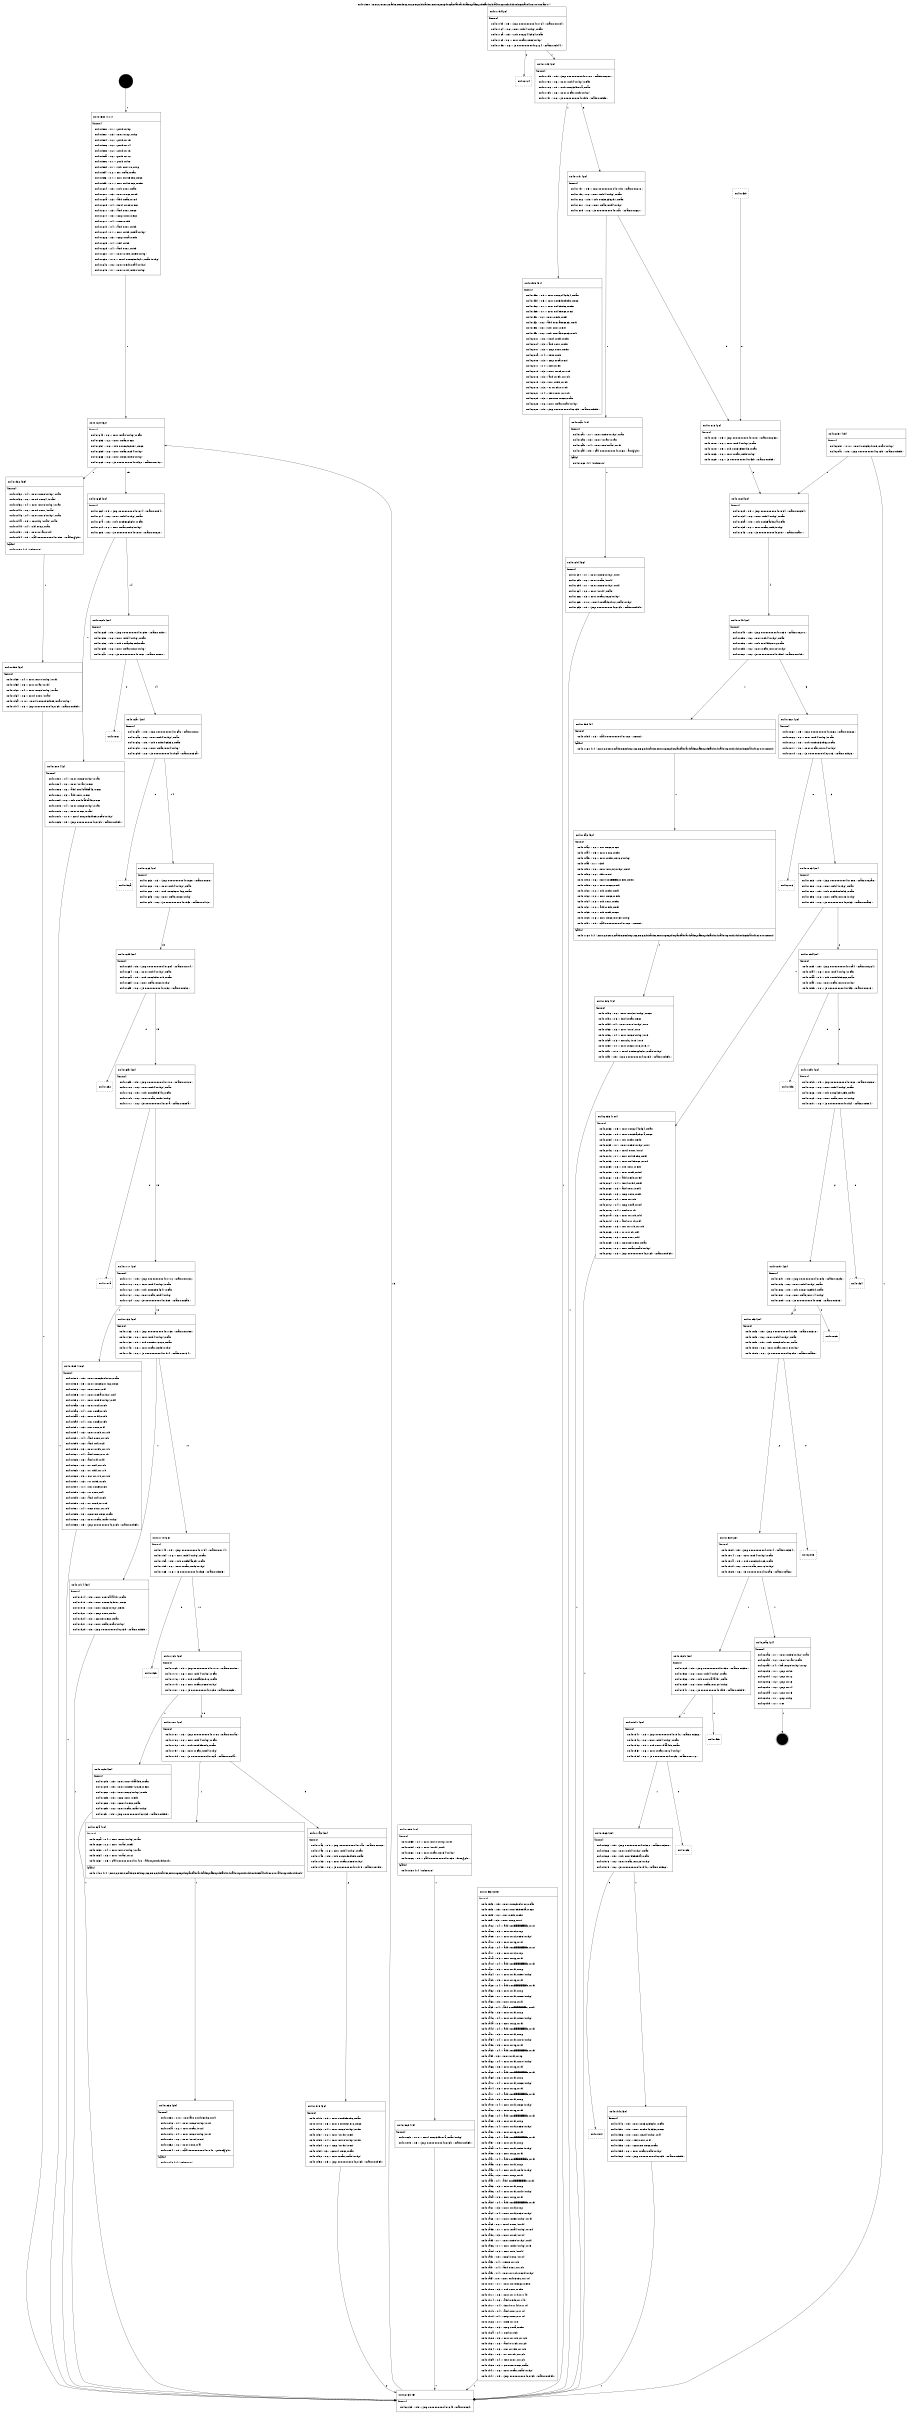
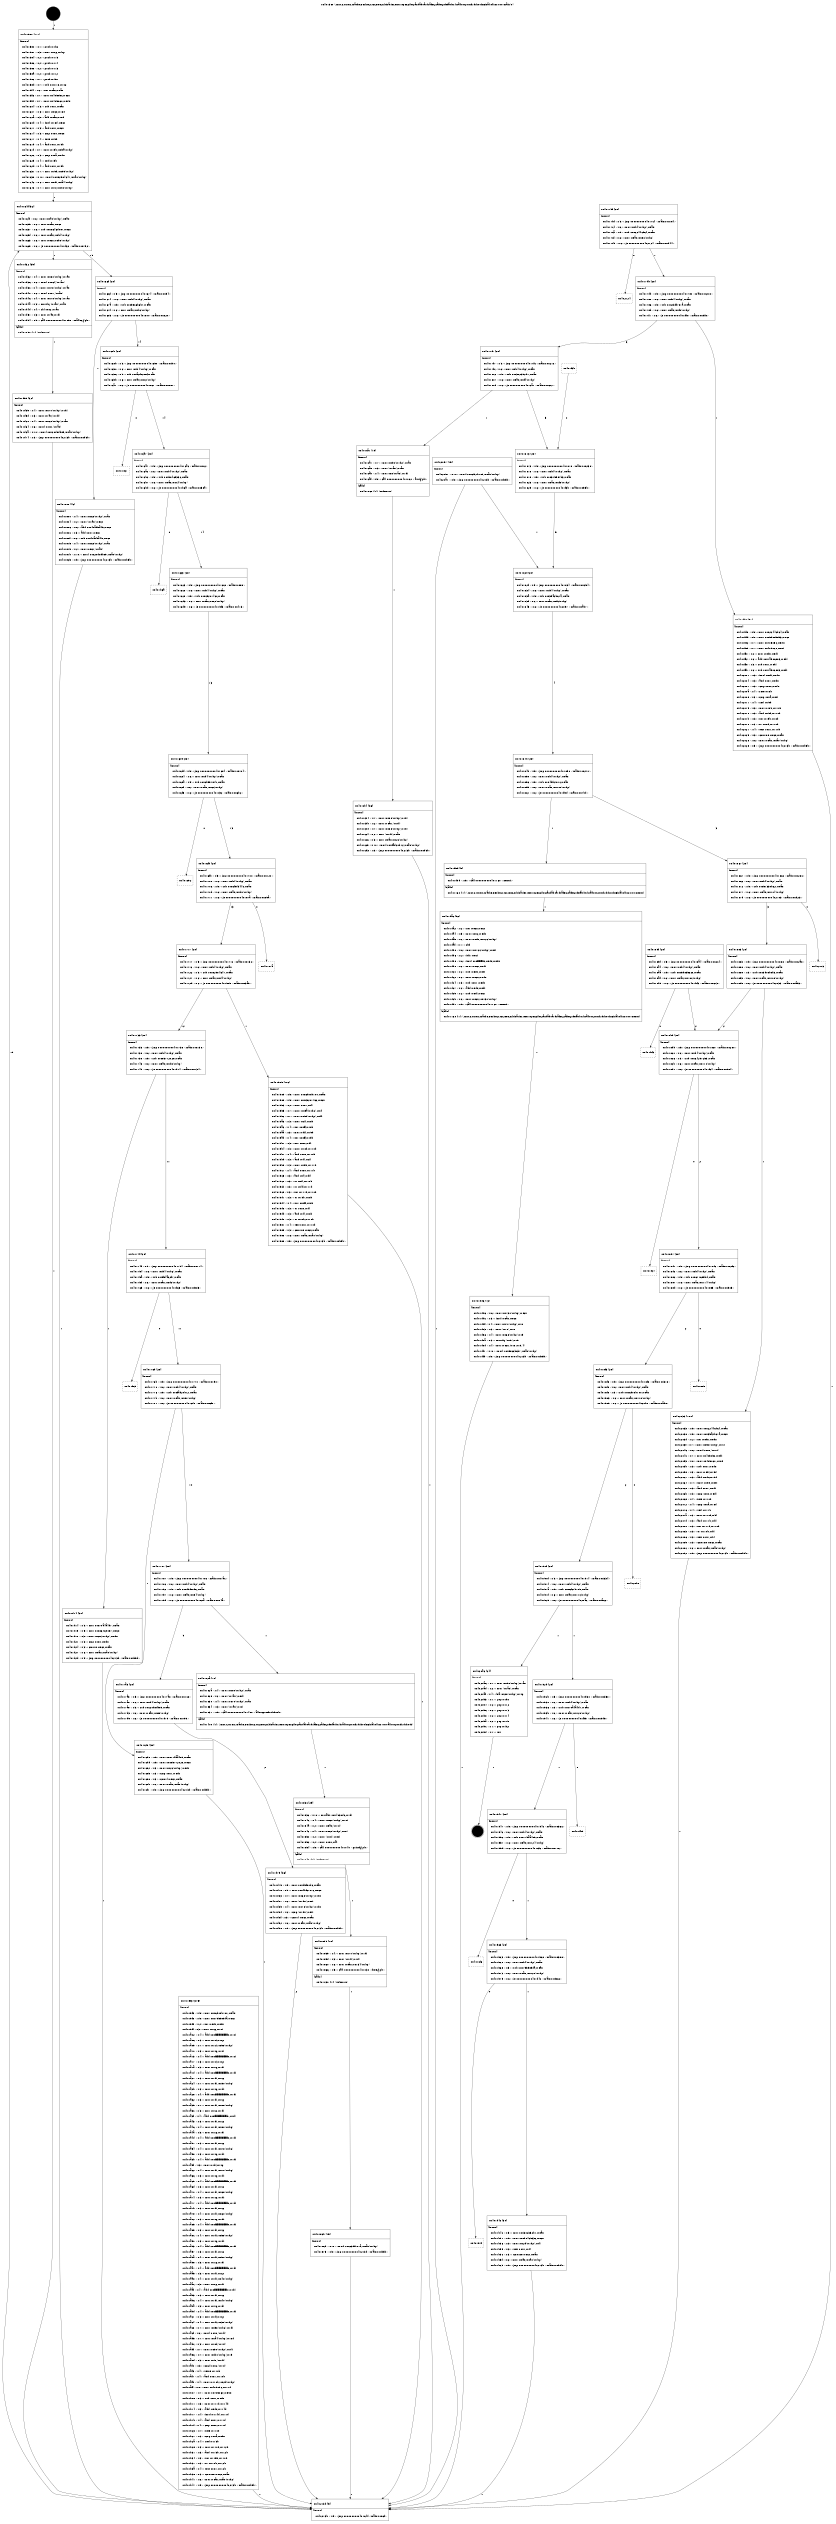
edge "0x401883 [28]" -> "0x40189f [28]": now "0x401883 [28]" -> "0x4018bb [28]"
edge "0x401e3c [29]" -> "0x401e59 [18]": added, label "1"
